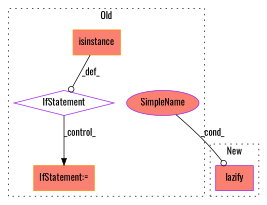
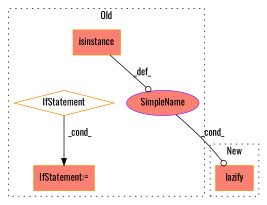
edge "isinstance" -> "IfStatement": now "isinstance" -> "SimpleName"
node "IfStatement": color purple -> darkorange
edge "IfStatement" -> "IfStatement:=": label "_control_" -> "_cond_"
node "lazify": color purple -> darkorange
